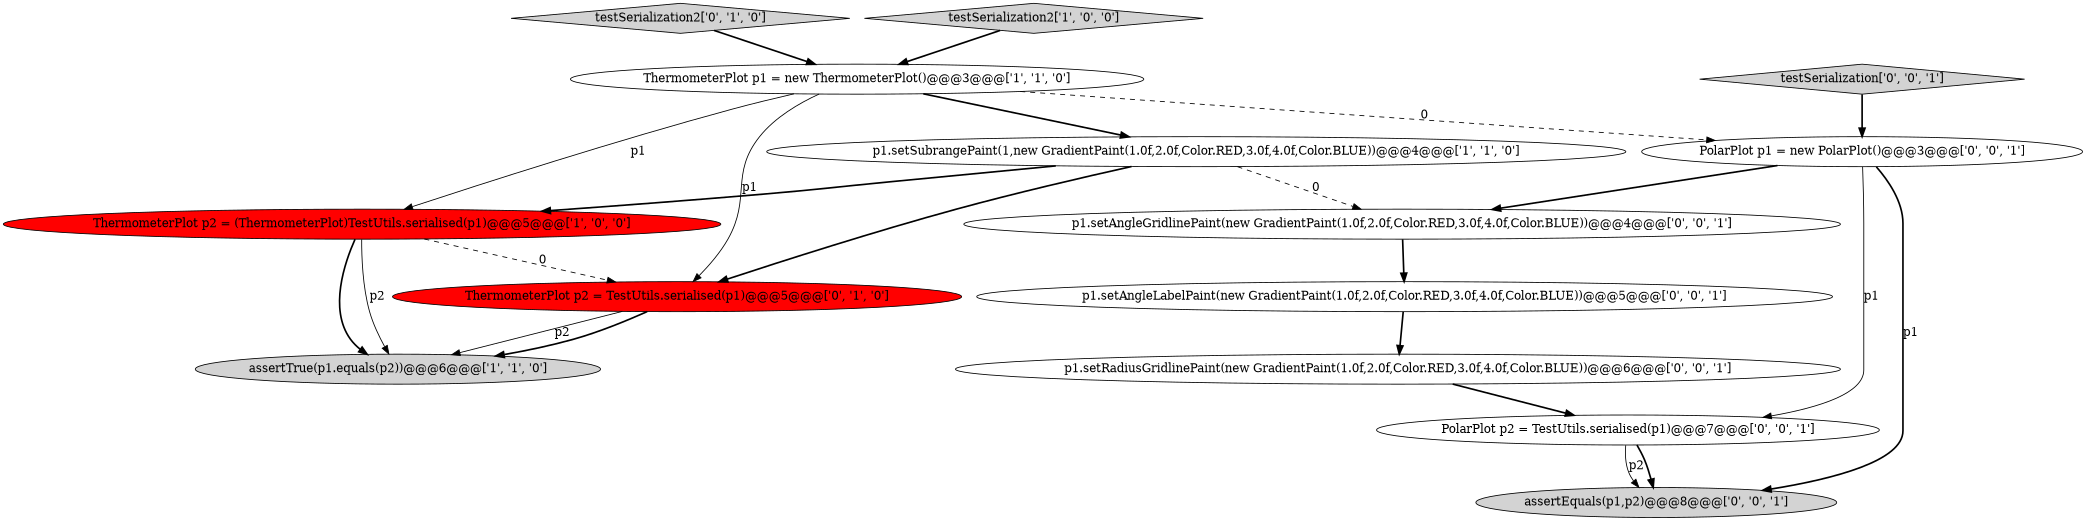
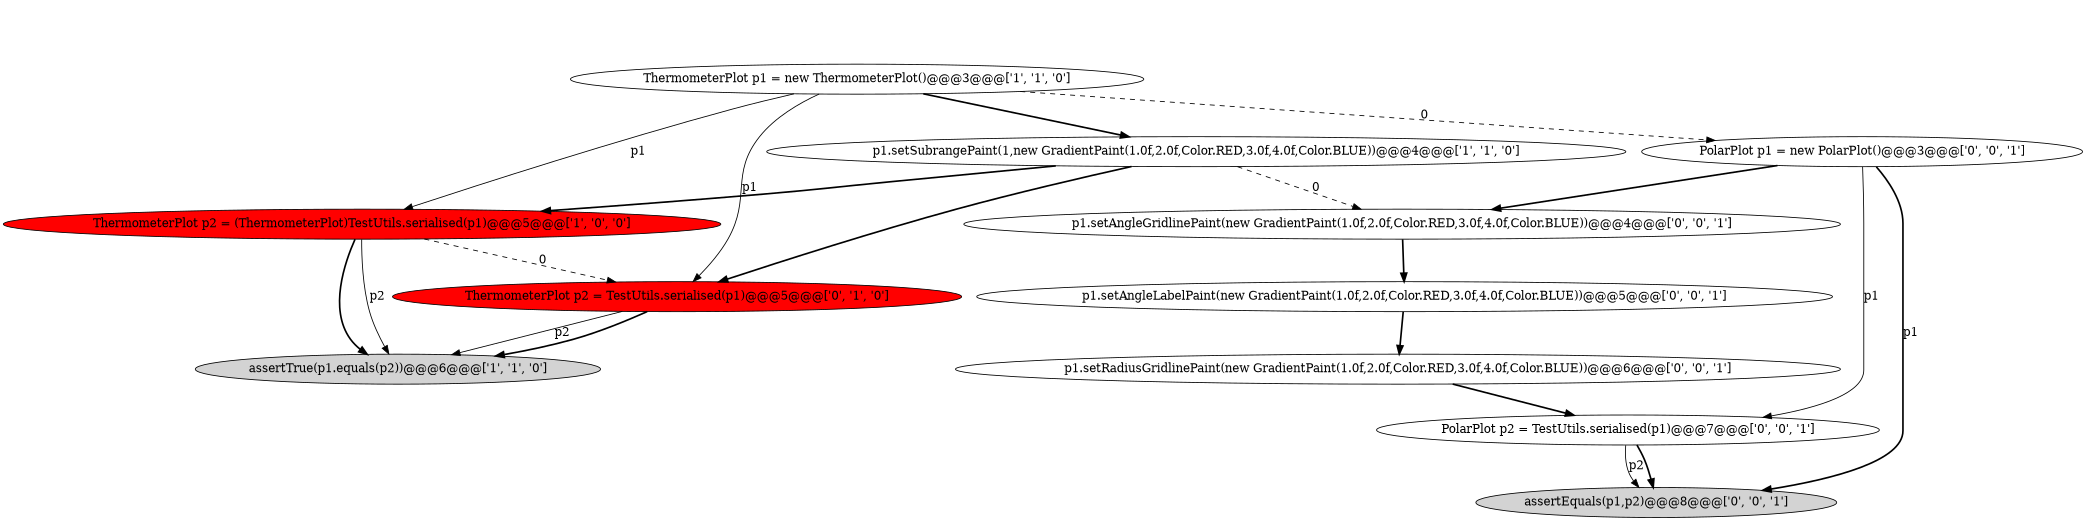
node "testSerialization2['0', '1', '0']": removed
node "testSerialization2['1', '0', '0']": removed
node "testSerialization['0', '0', '1']": removed
